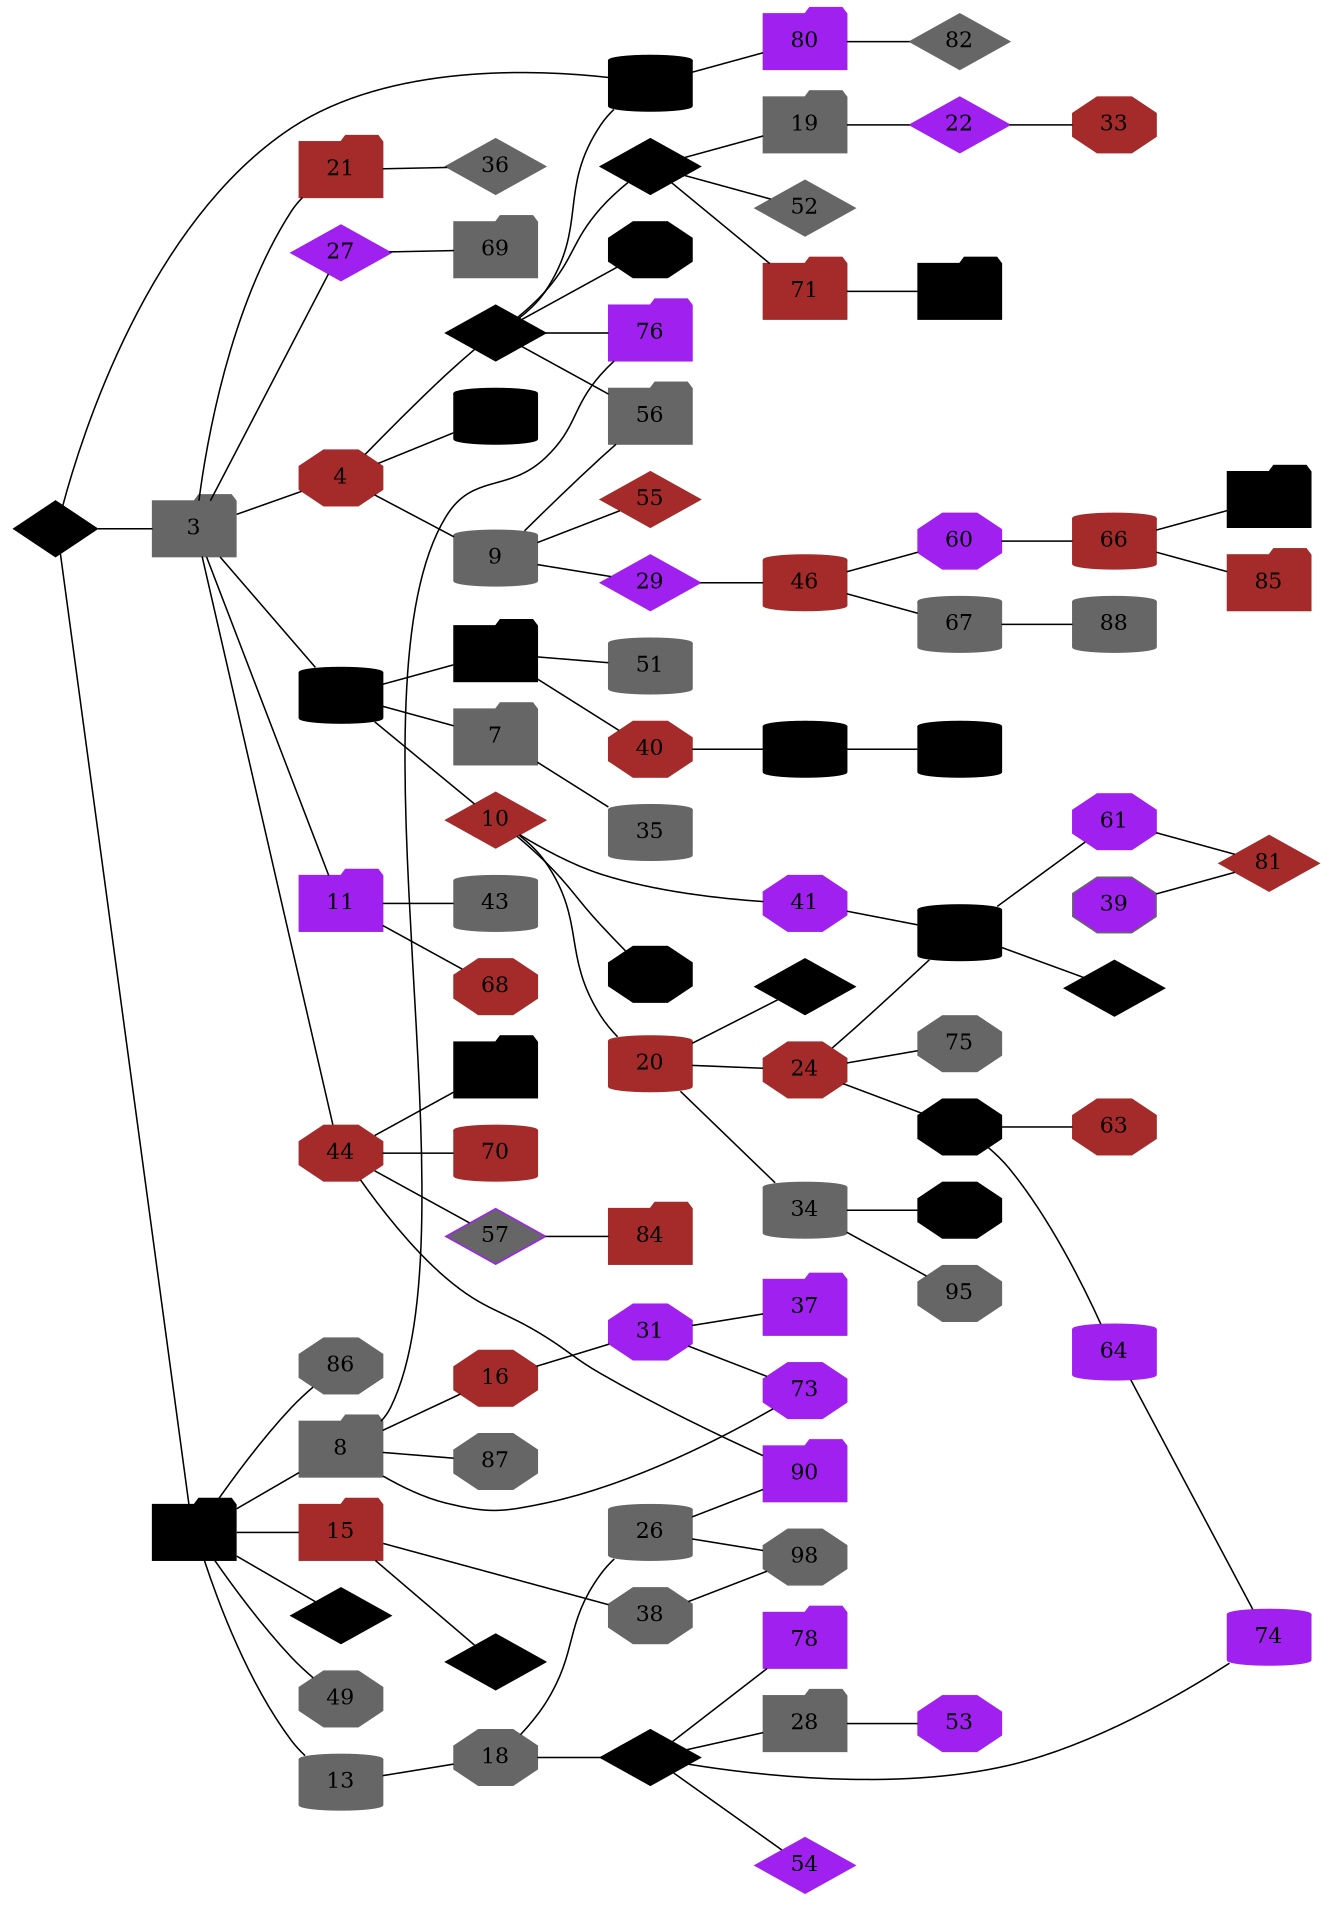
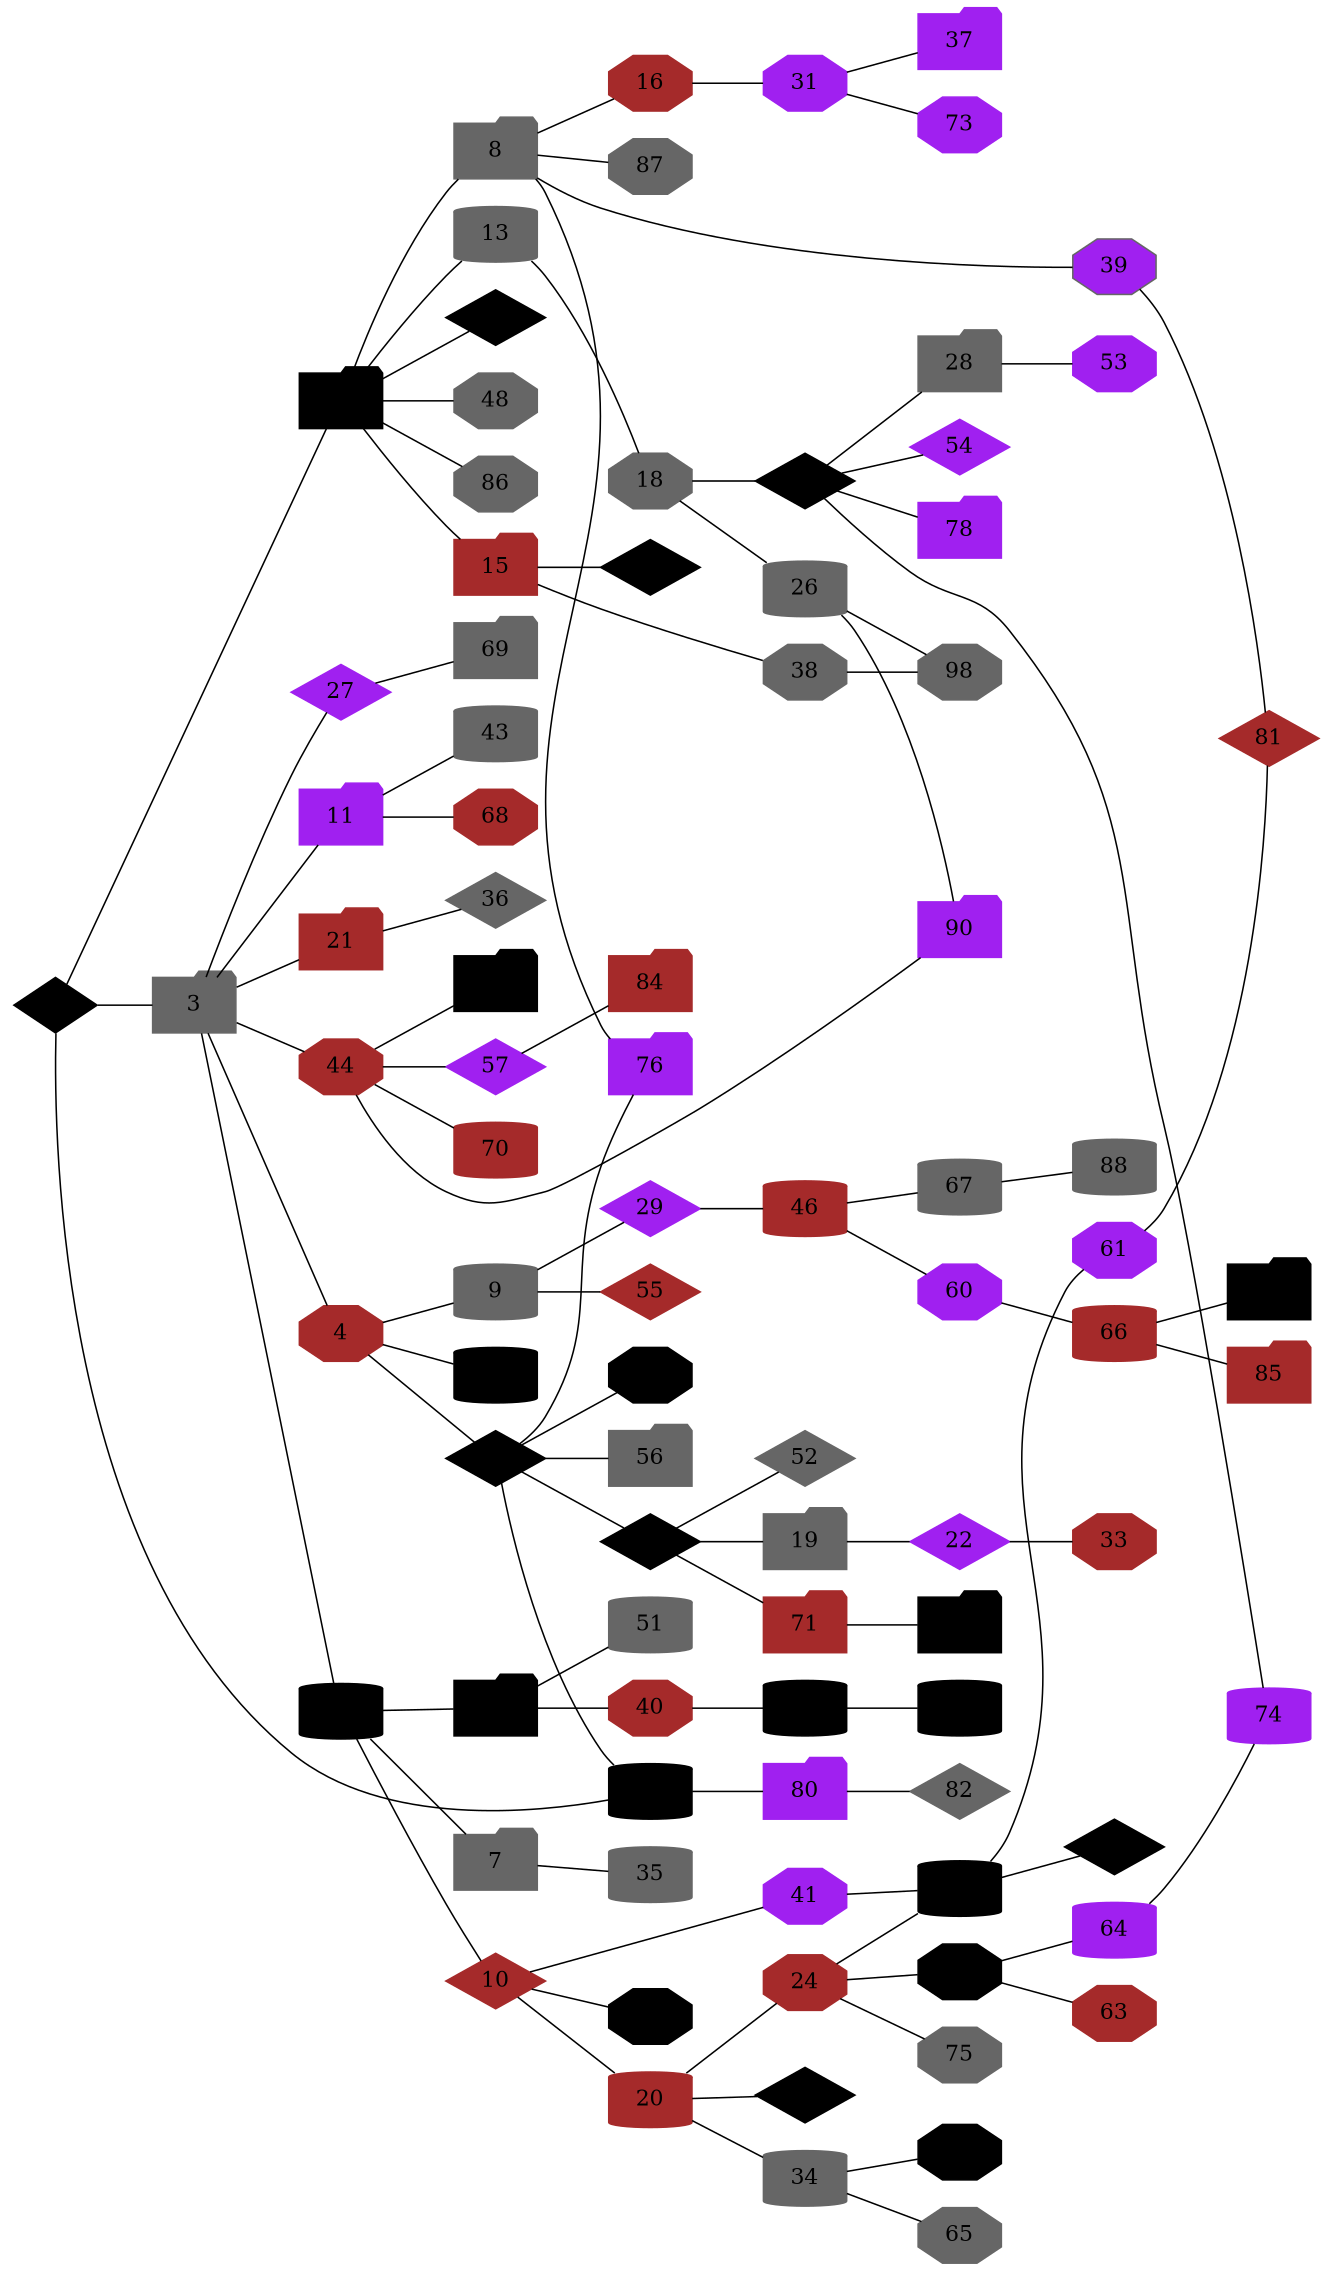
edge "56" -- "9": removed
node "57": fillcolor gray40 -> purple
node "95": label "95" -> "65"
edge "73" -- "8": now "39" -- "8"
node "49": label "49" -> "48"
